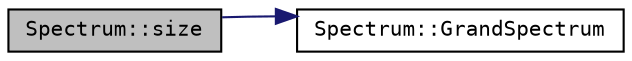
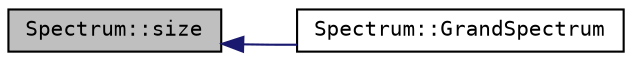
edge "Spectrum::size" -> "Spectrum::GrandSpectrum": reversed
